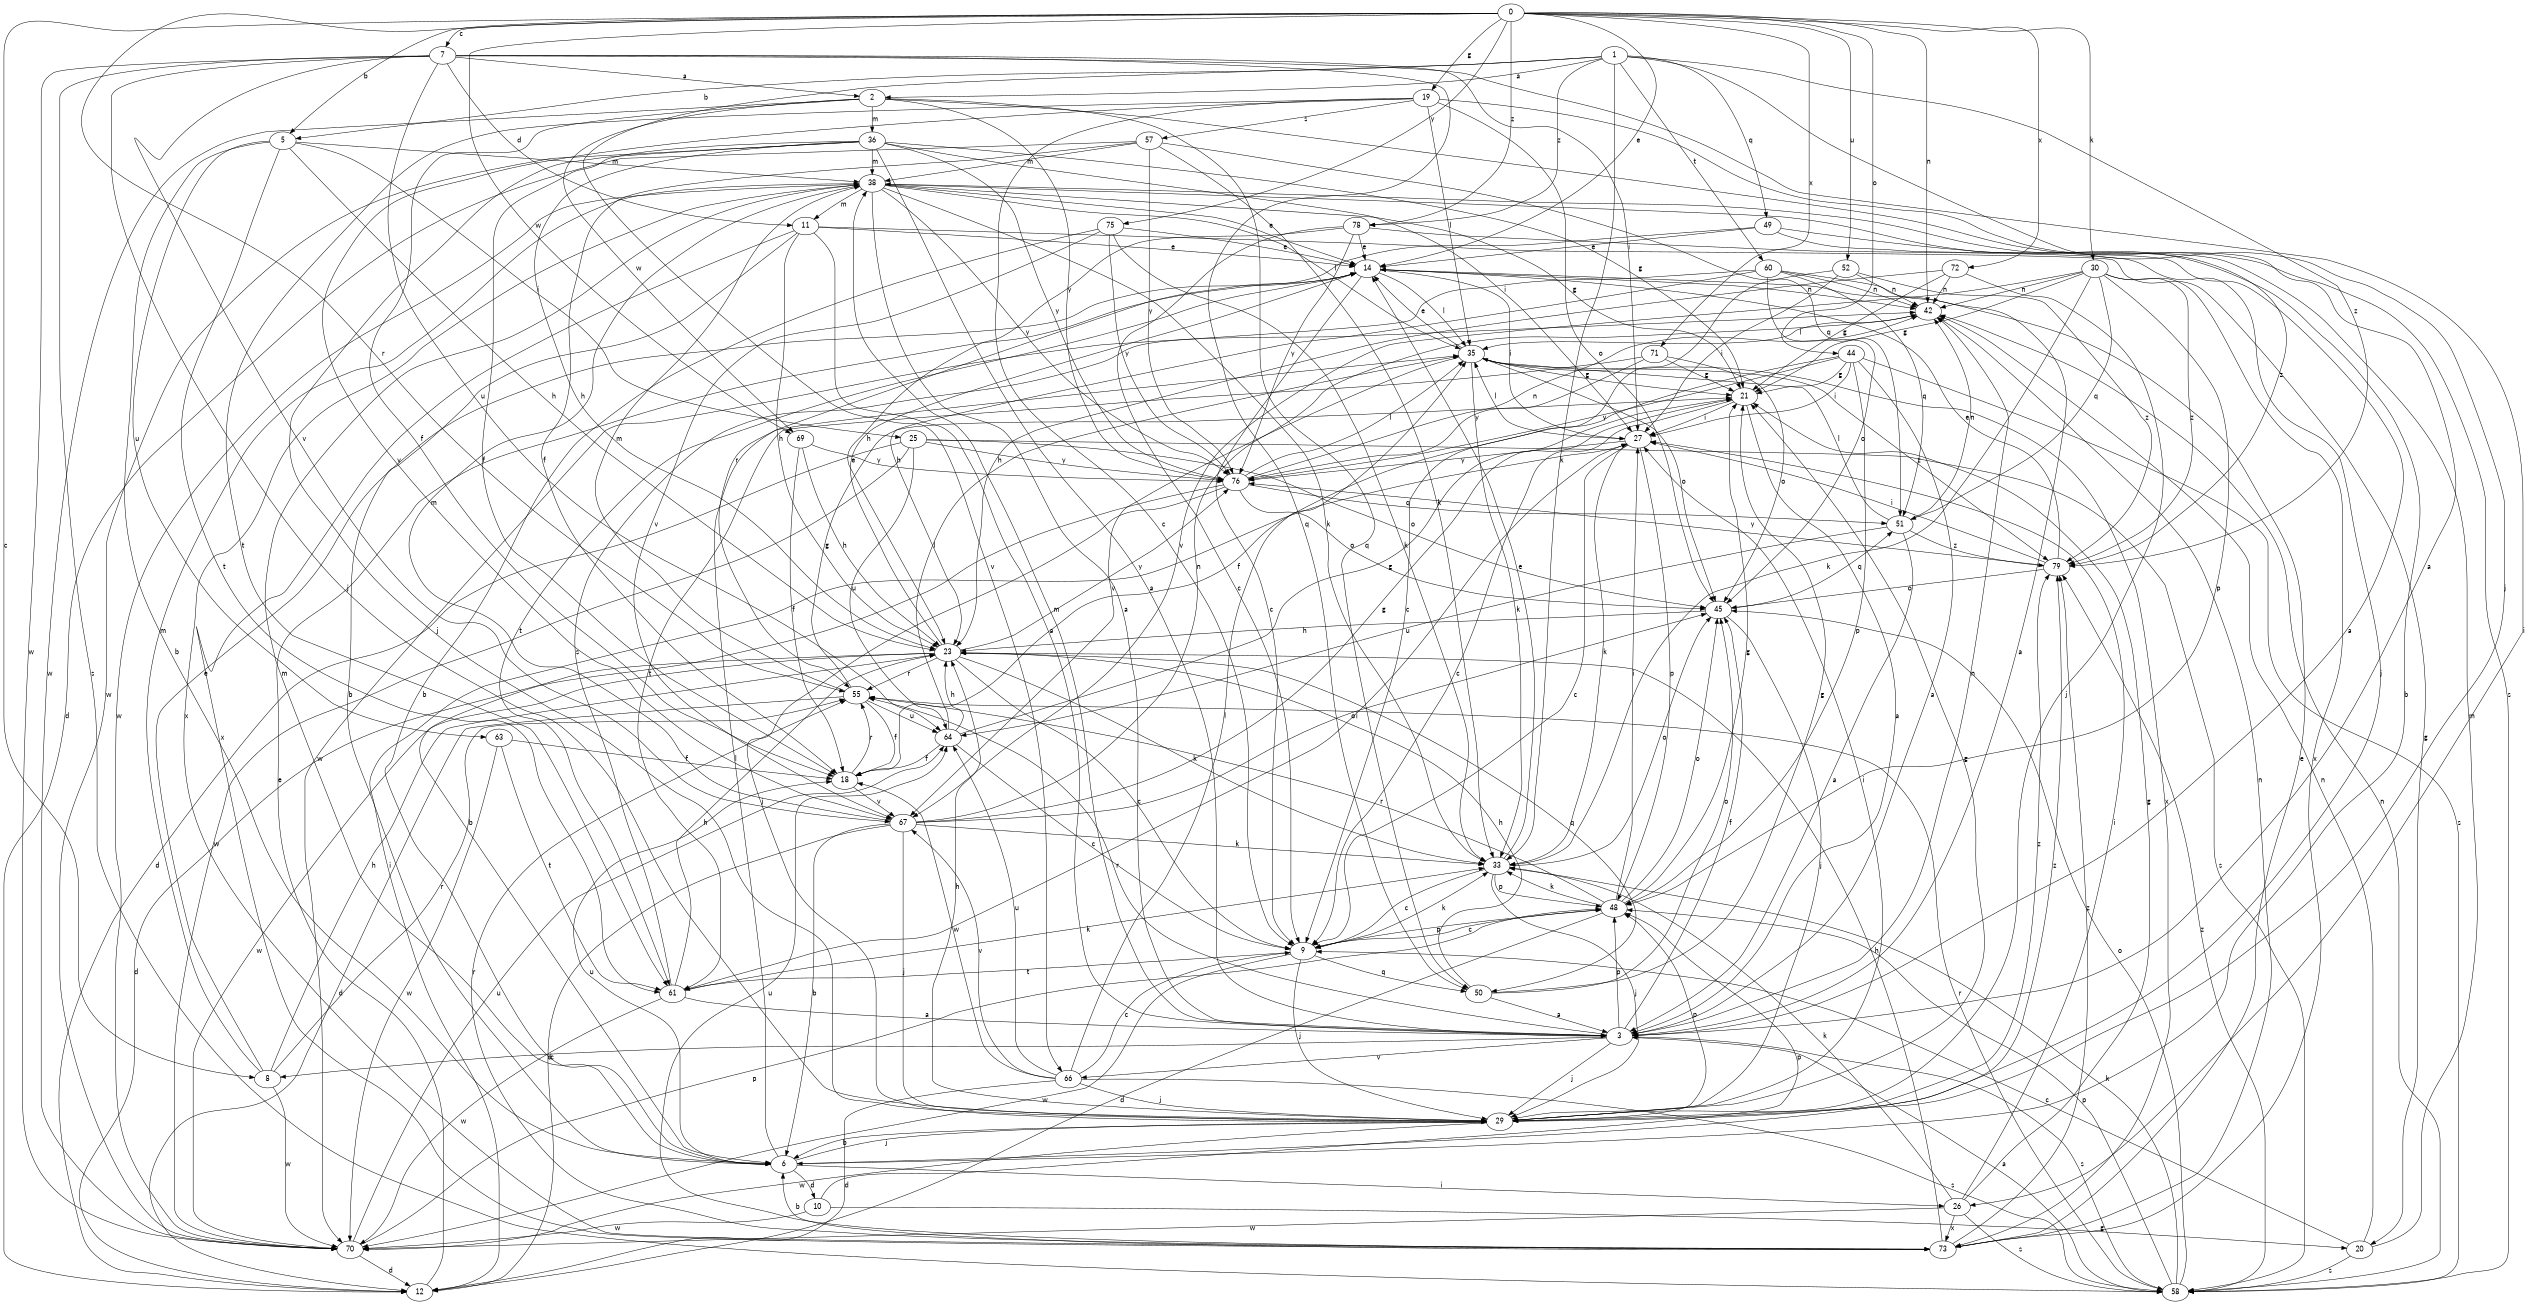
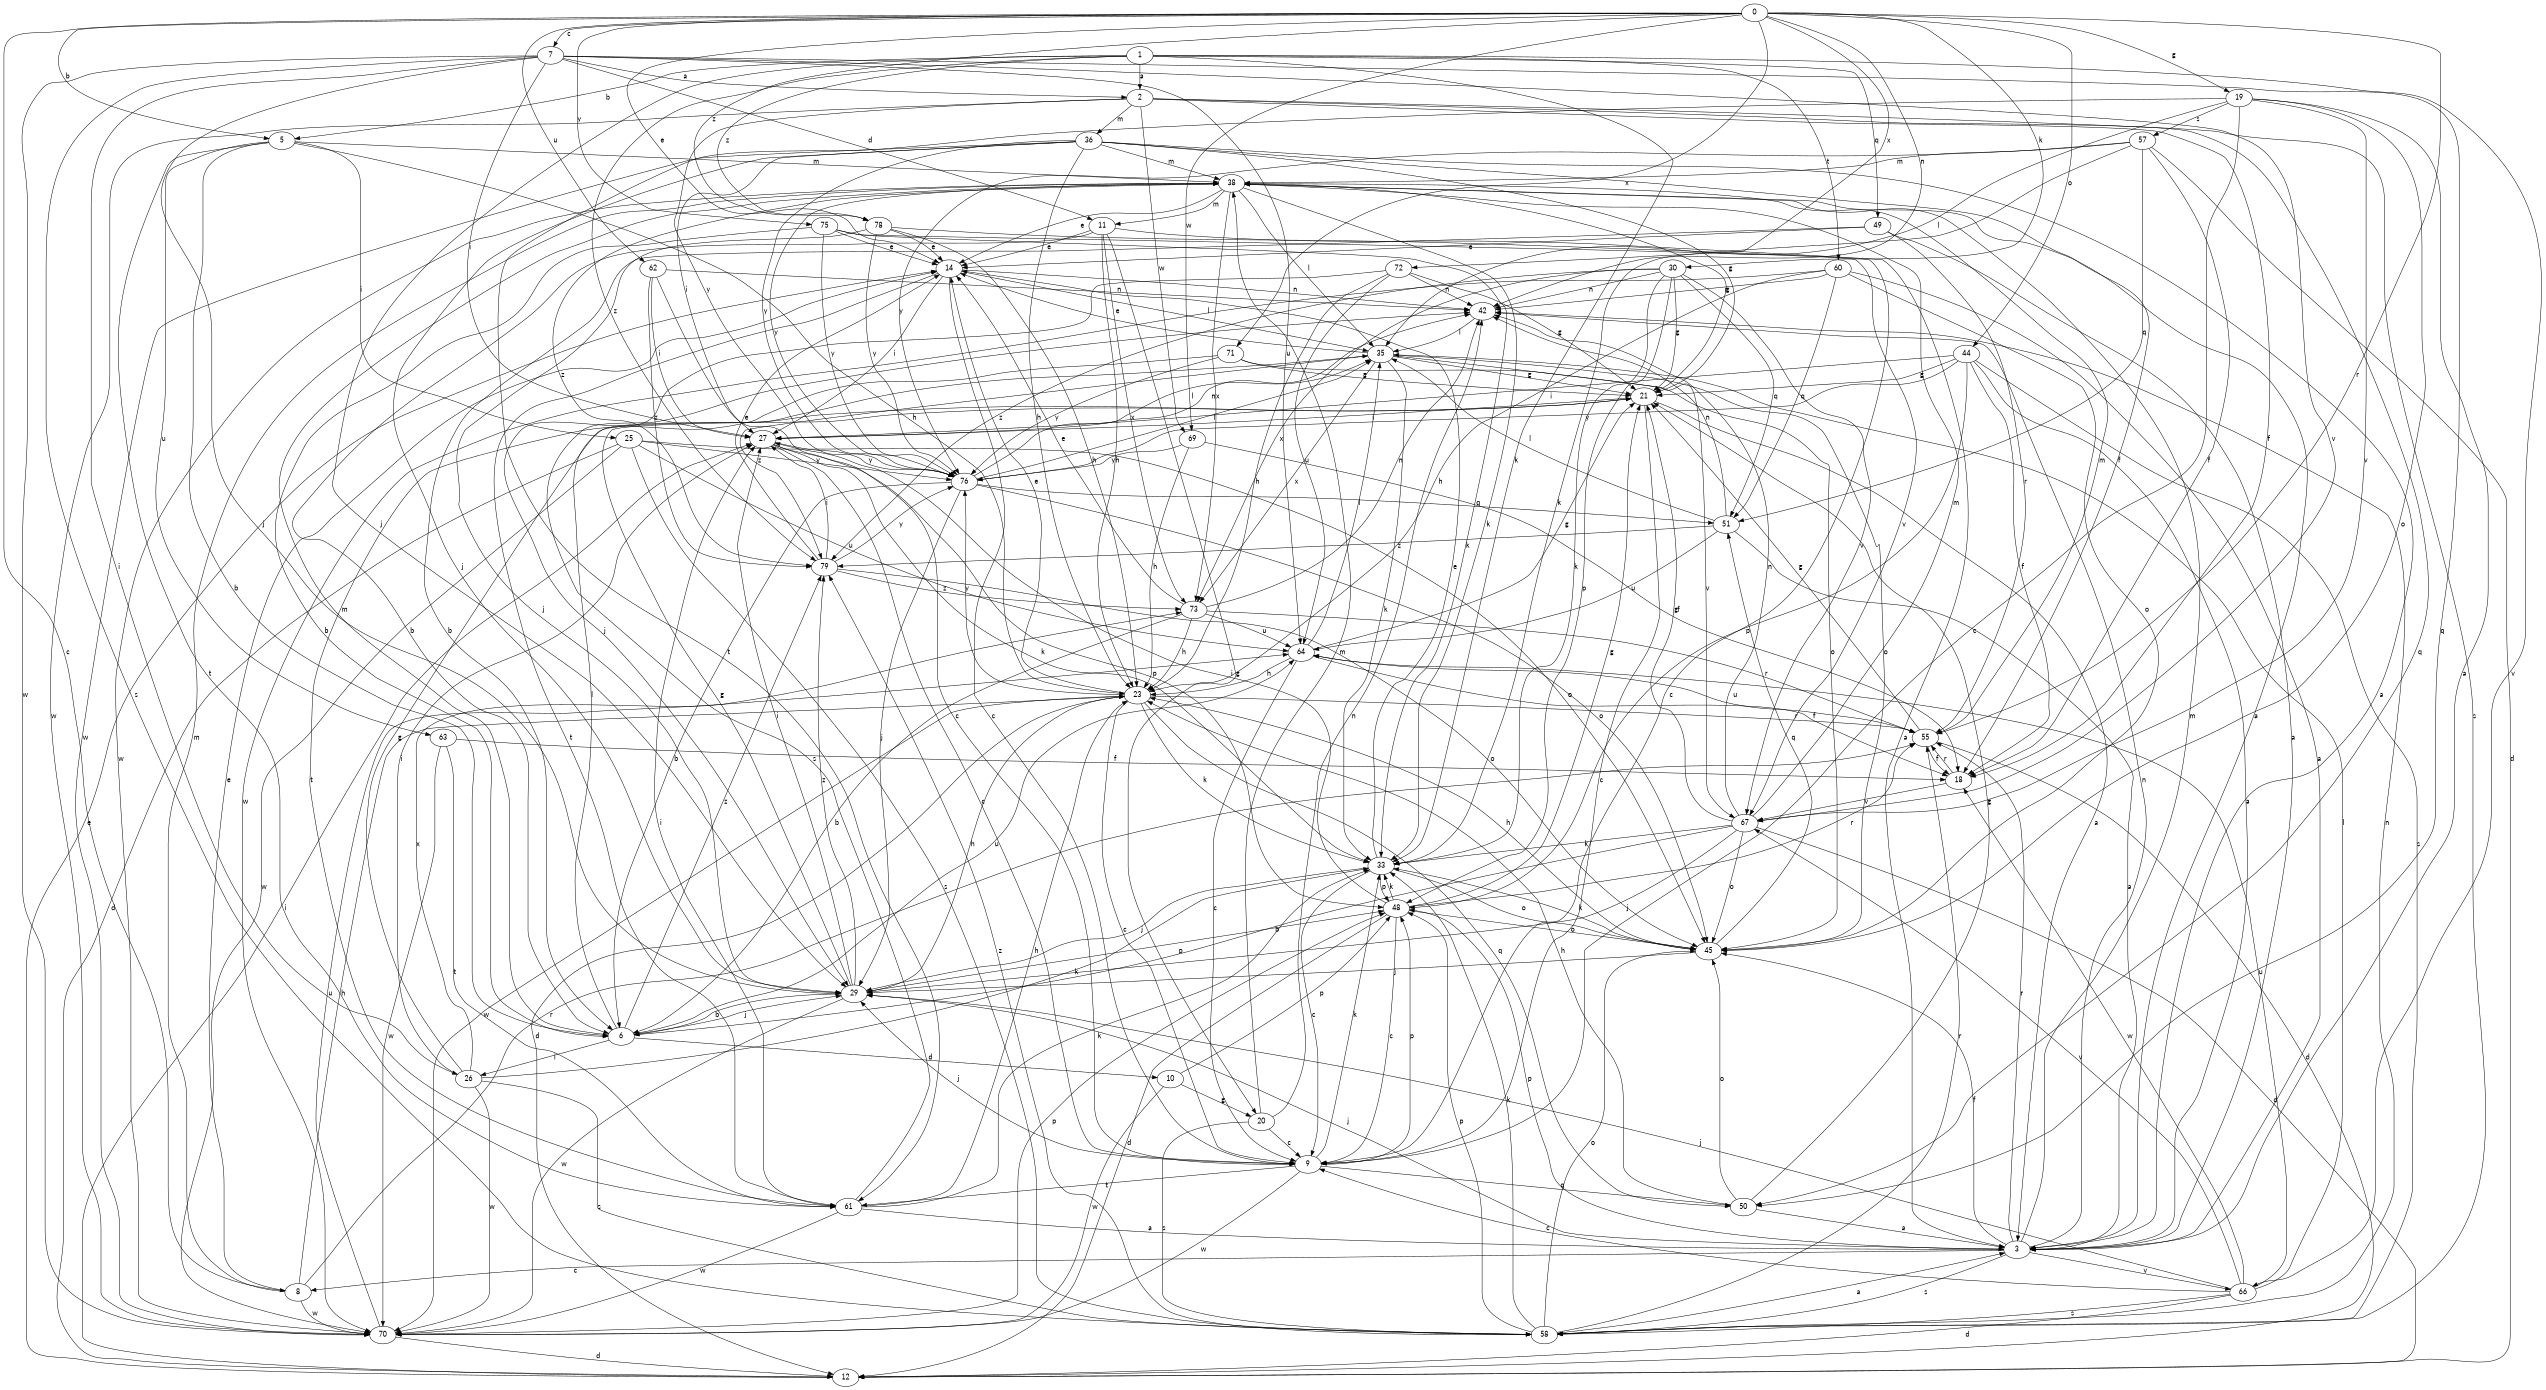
node "52": label "52" -> "62"
edge "72" -> "64": added, label "u"
edge "45" -> "33": added, label "k"
edge "6" -> "18": now "6" -> "64"
edge "73" -> "79": reversed
